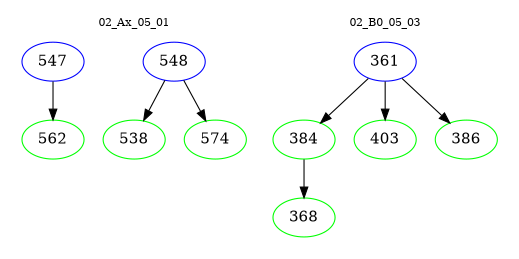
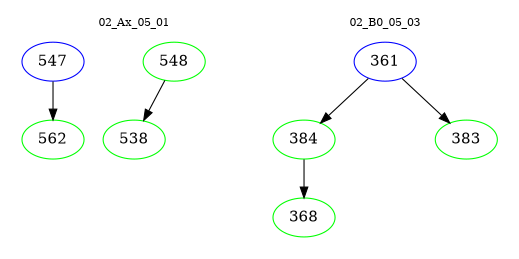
node "548": color blue -> green
node "574": removed
node "403": removed
node "386": label "386" -> "383"
